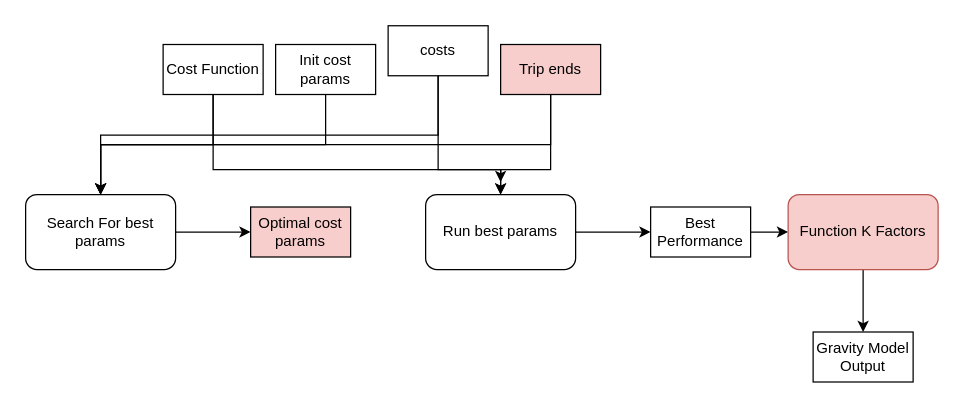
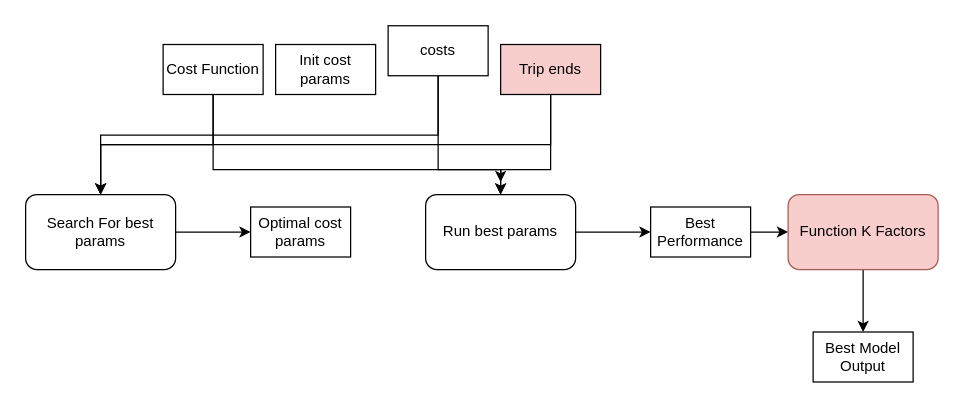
edge "Init cost params" -> "Search For best params": removed
node "Optimal cost params": fillcolor #f8cecc -> #ffffff
node "Gravity Model Output": label "Gravity Model Output" -> "Best Model Output"
